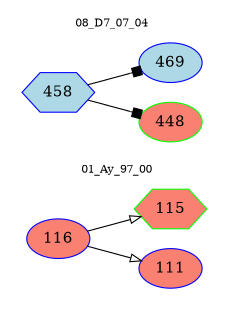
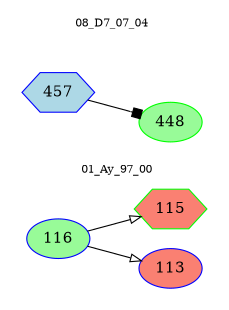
node "469": removed
node "458": label "458" -> "457"
node "448": fillcolor salmon -> palegreen
node "116": fillcolor salmon -> palegreen
node "111": label "111" -> "113"
